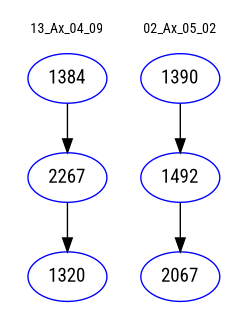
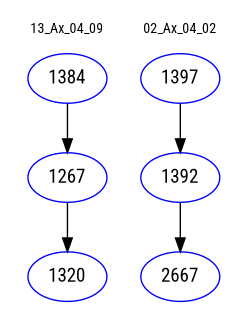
cluster "02_Ax_05_02": label "02_Ax_05_02" -> "02_Ax_04_02"
node "1390": label "1390" -> "1397"
node "2267": label "2267" -> "1267"
node "1492": label "1492" -> "1392"
node "2067": label "2067" -> "2667"
